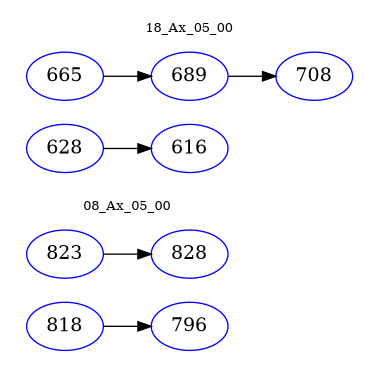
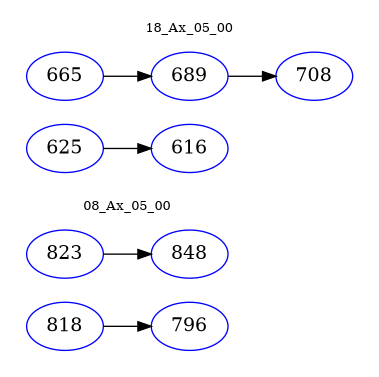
node "628": label "628" -> "625"
node "828": label "828" -> "848"
